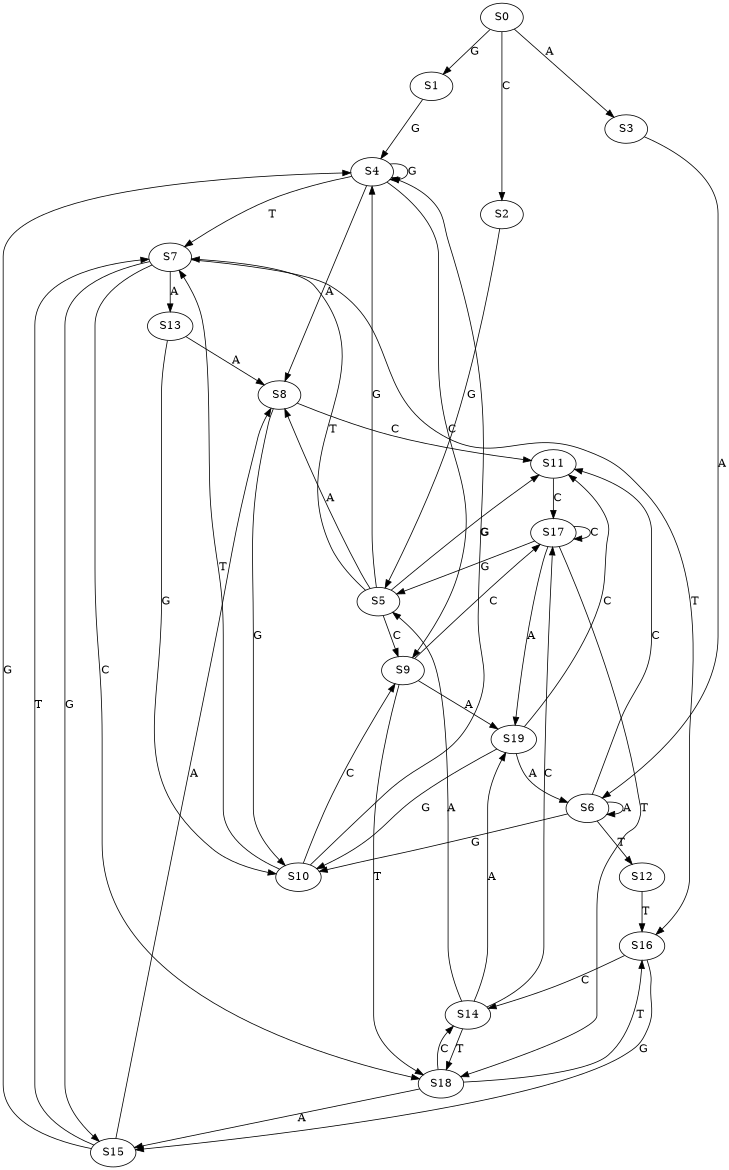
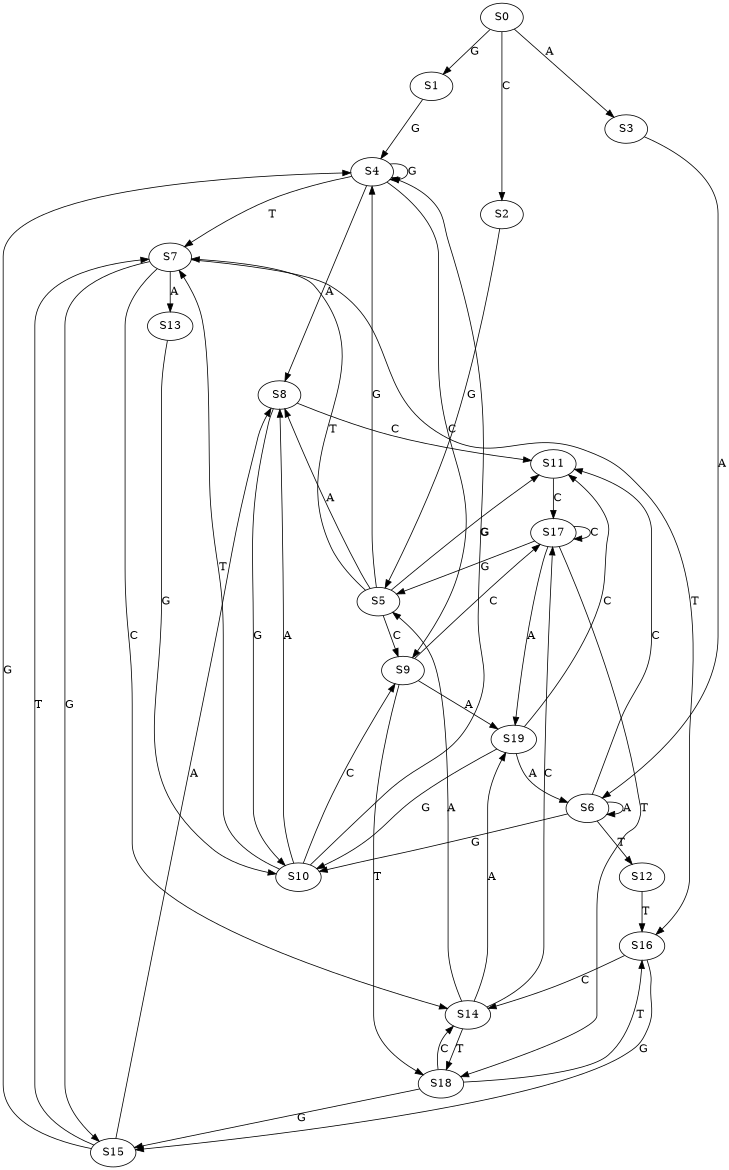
edge "S13" -> "S8": now "S10" -> "S8"
edge "S7" -> "S18": now "S7" -> "S14"
edge "S18" -> "S15": label "A" -> "G"
